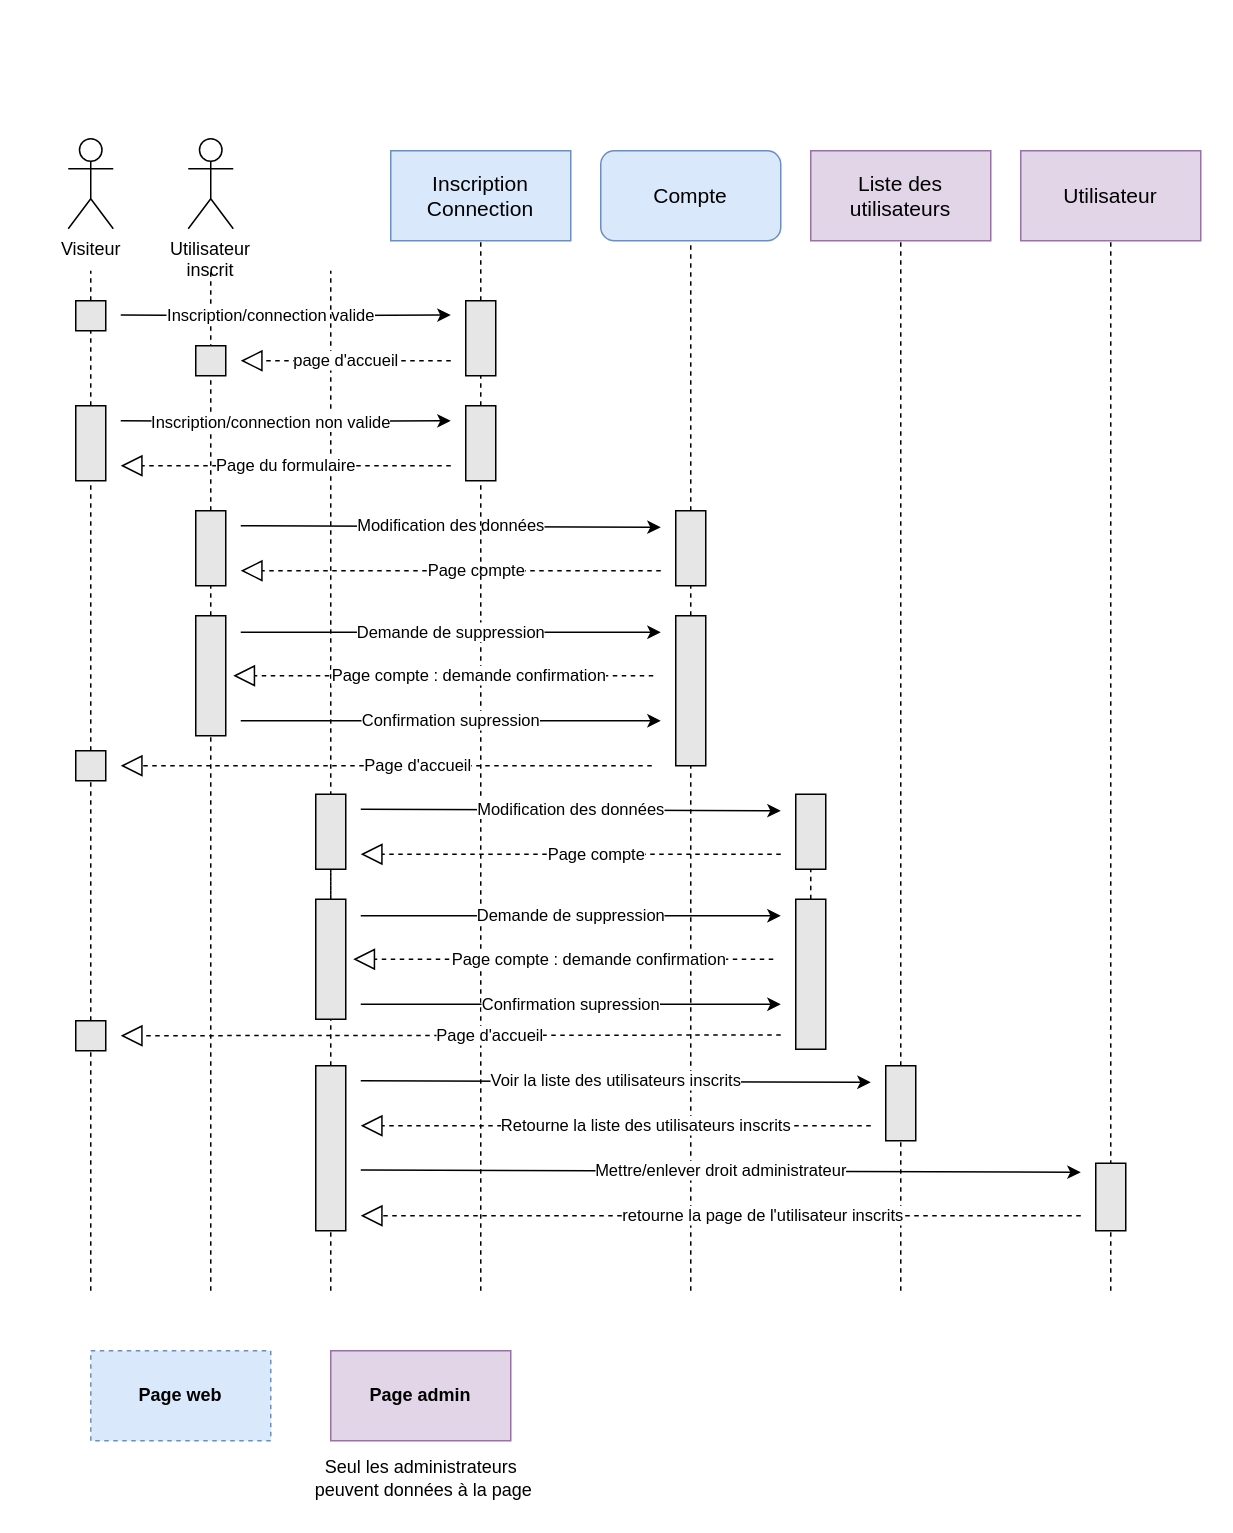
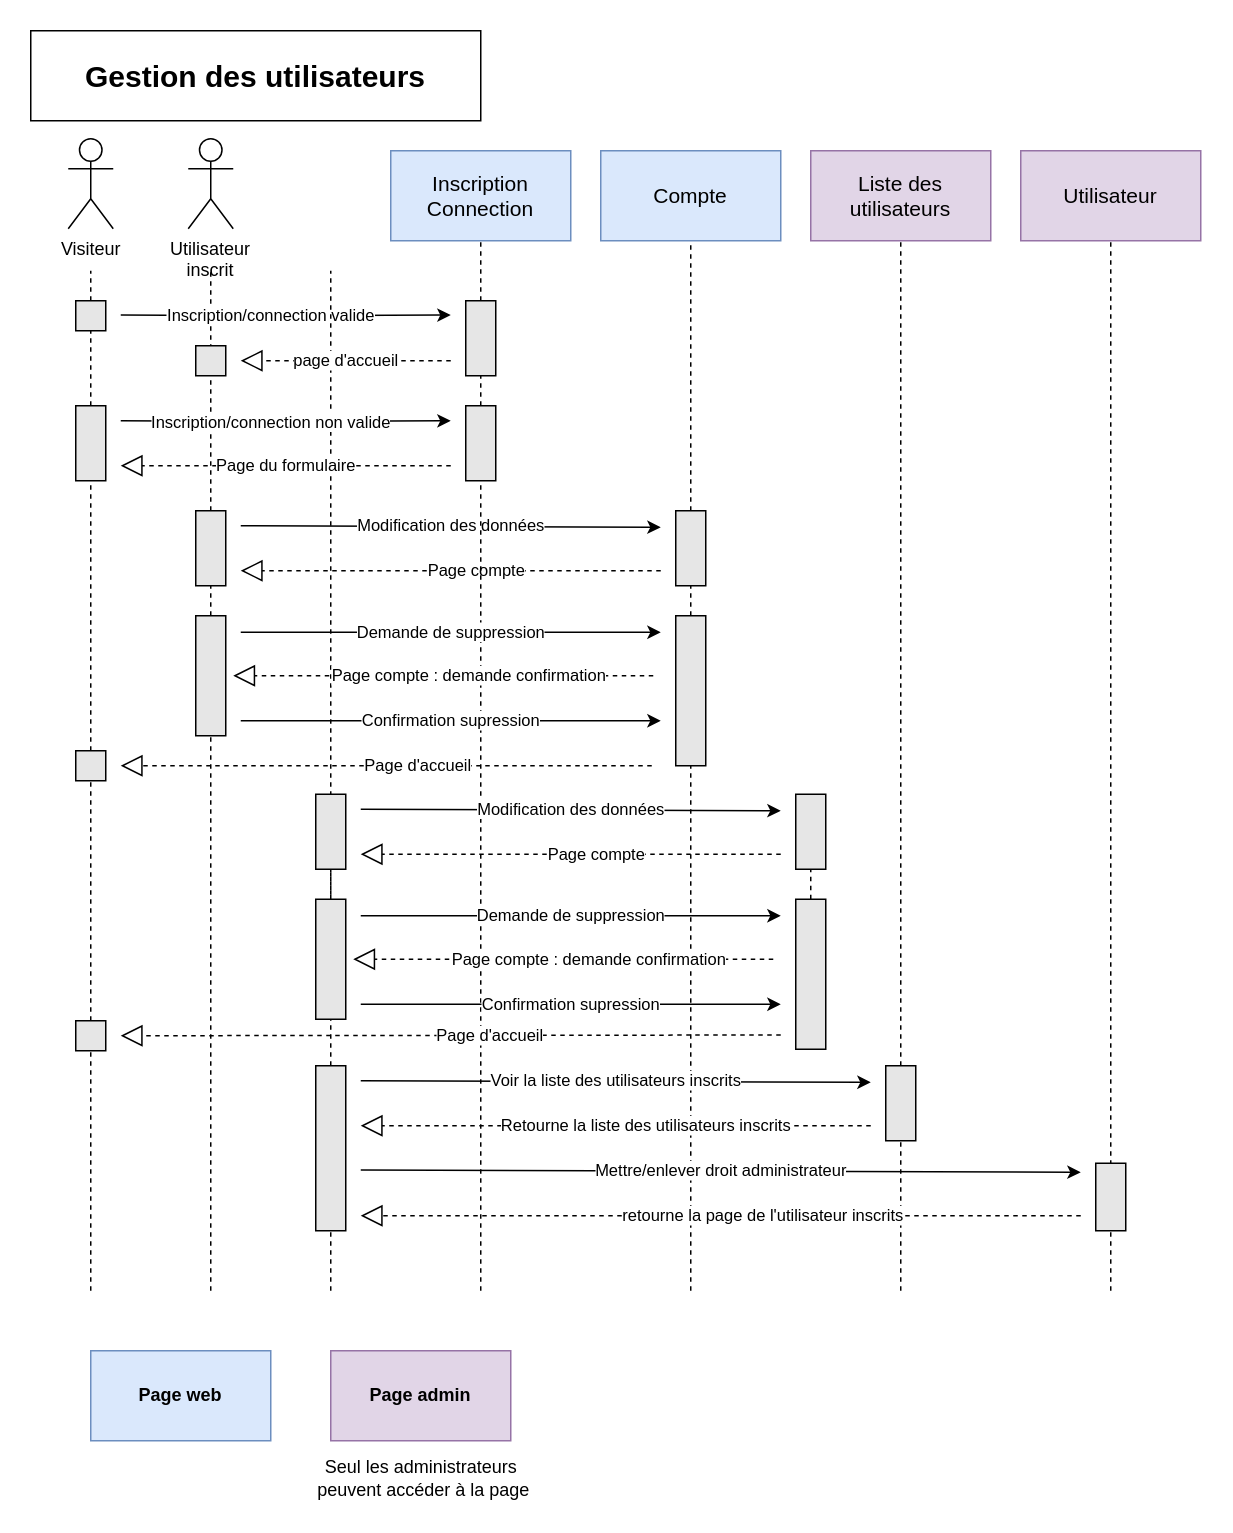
node "Gestion des utilisateurs": added
node "Compte": shape rounded rectangle -> rectangle
node "Page web": style dashed -> solid
node "Seul les administrateurs peuvent données à la page": label "Seul les administrateurs peuvent données à la page" -> "Seul les administrateurs peuvent accéder à la page"
